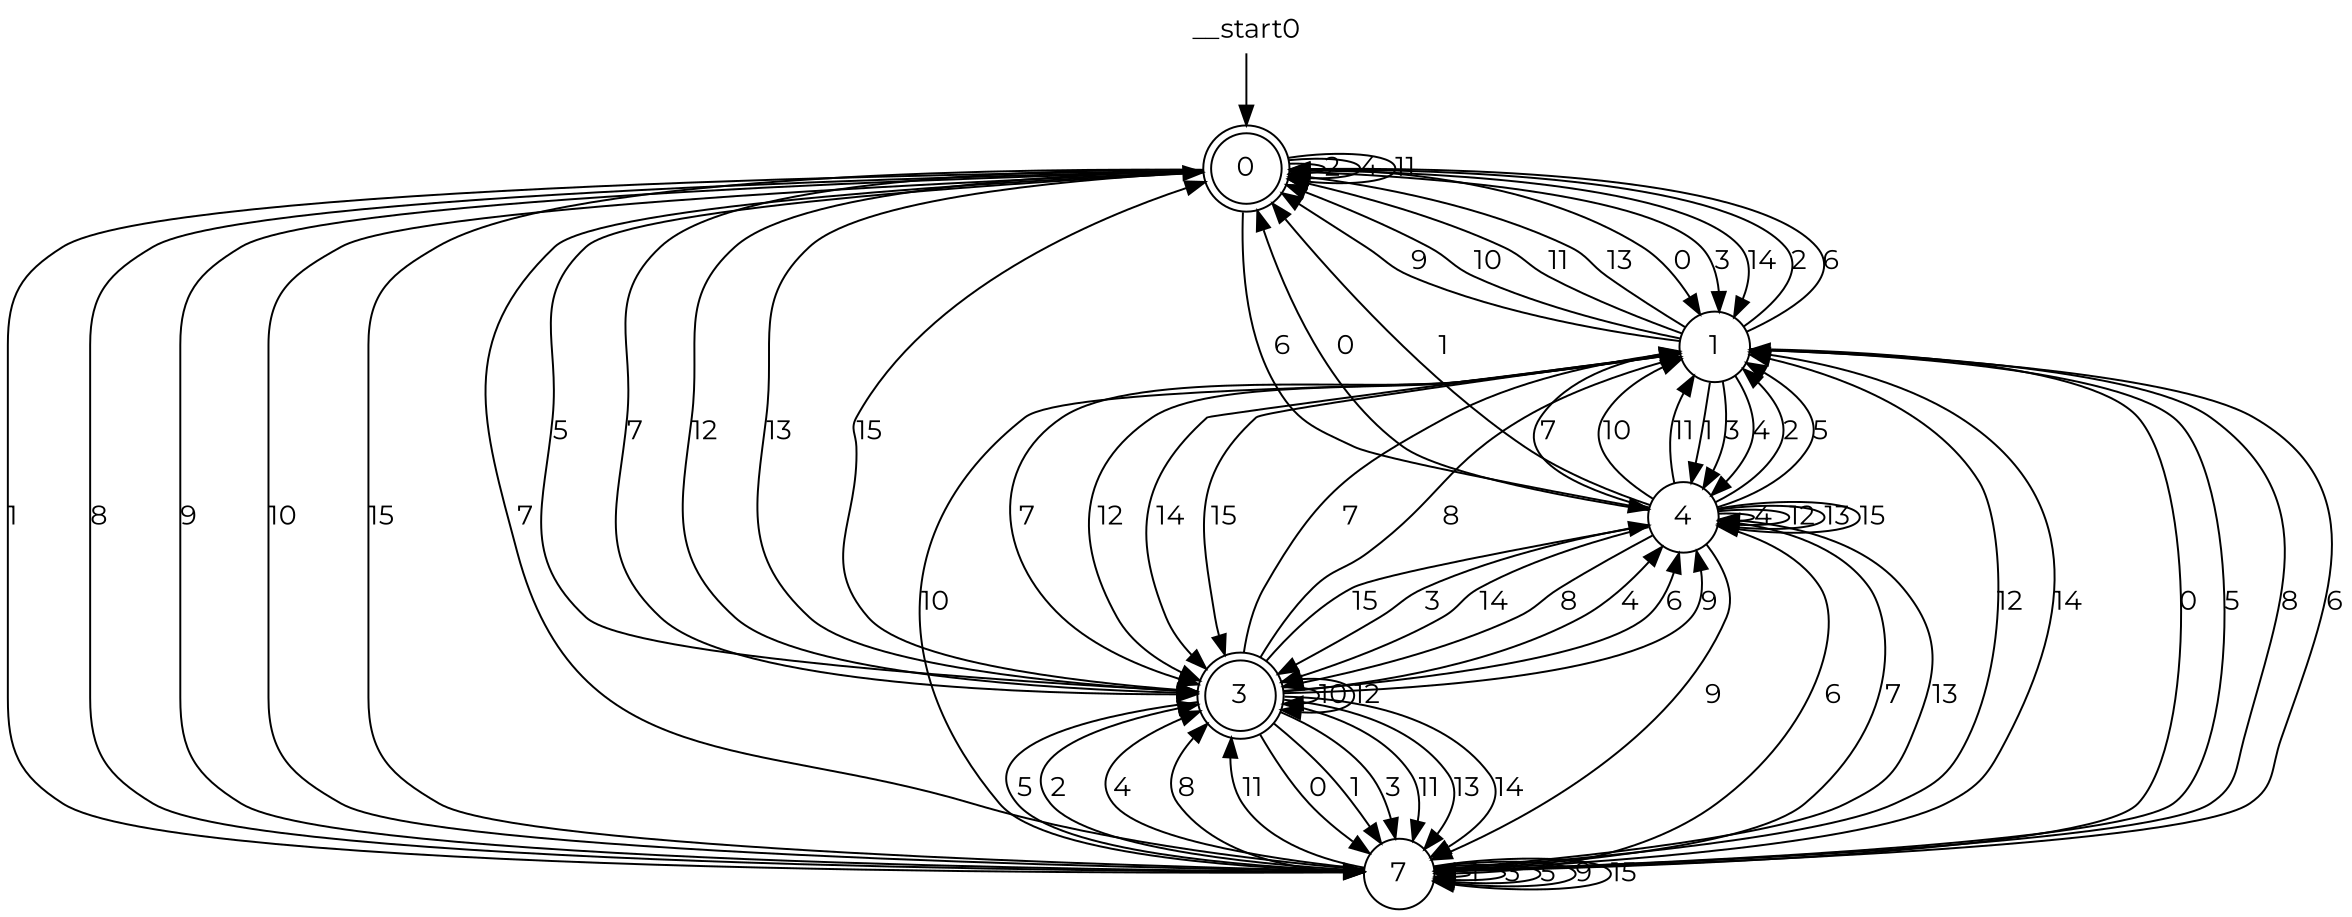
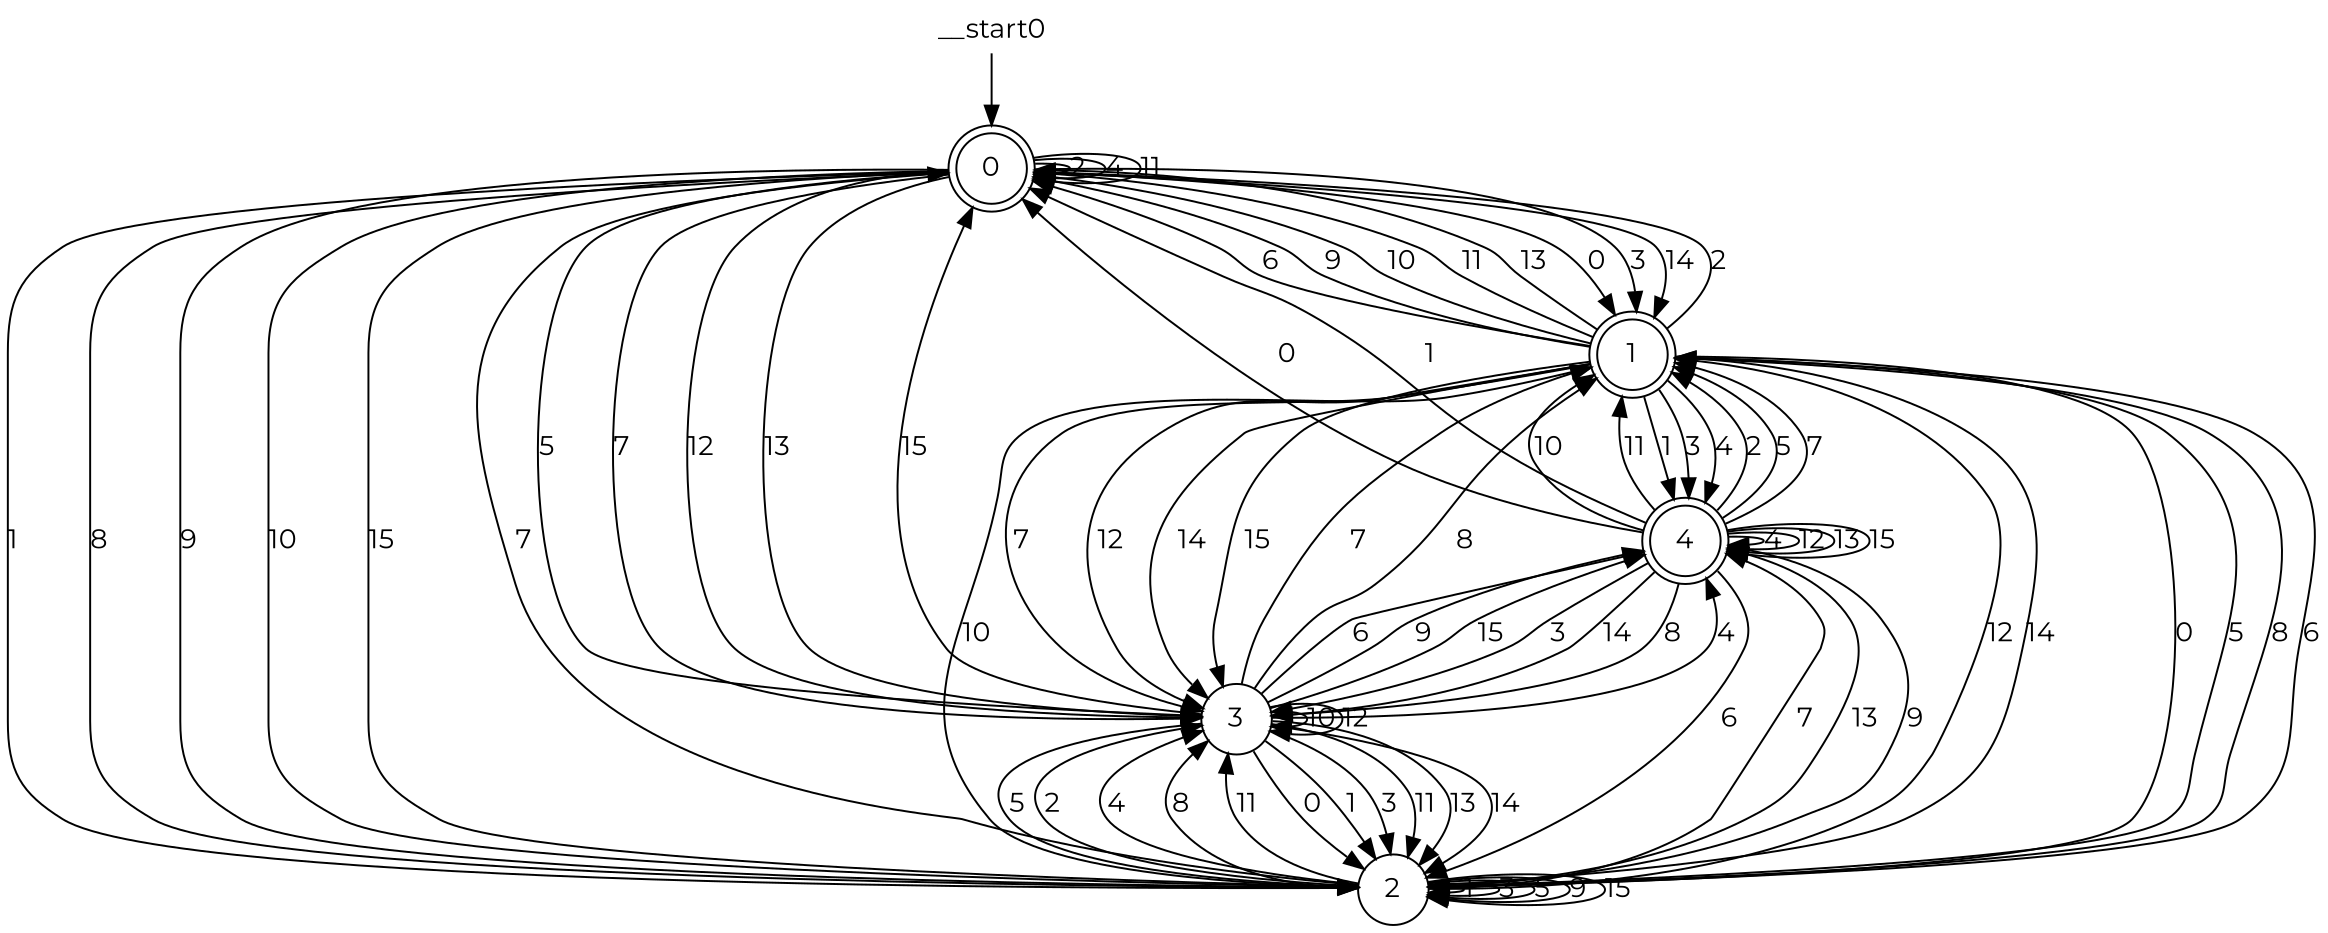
node "1": shape circle -> doublecircle
edge "0" -> "4": removed, label "6"
node "4": shape circle -> doublecircle
node "3": shape doublecircle -> circle
node "7": label "7" -> "2"
